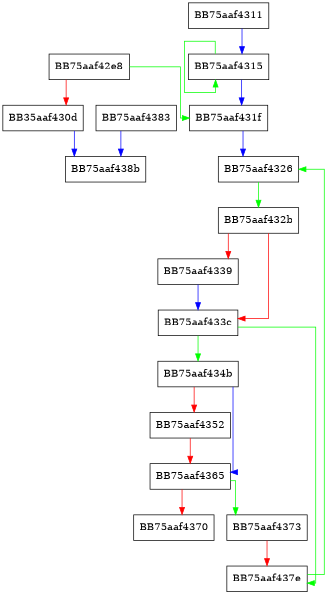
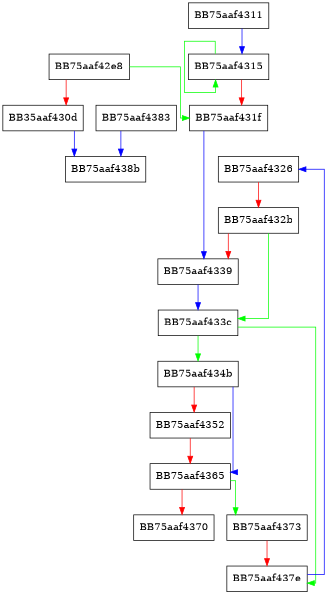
edge "BB75aaf4315" -> "BB75aaf431f": color blue -> red
edge "BB75aaf431f" -> "BB75aaf4326": now "BB75aaf431f" -> "BB75aaf4339"
edge "BB75aaf4326" -> "BB75aaf432b": color green -> red
edge "BB75aaf432b" -> "BB75aaf433c": color red -> green
edge "BB75aaf437e" -> "BB75aaf4326": color green -> blue
